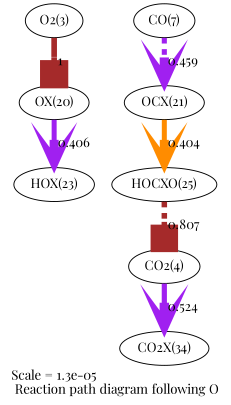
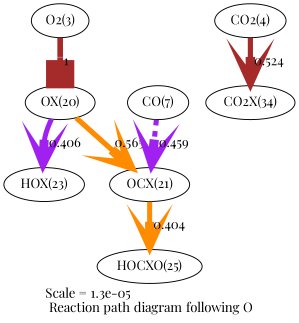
edge "OX(20)" -> "OCX(21)": added, label "0.565"
edge "HOCXO(25)" -> "CO2(4)": removed, label "0.807"
edge "CO2(4)" -> "CO2X(34)": color purple -> brown
